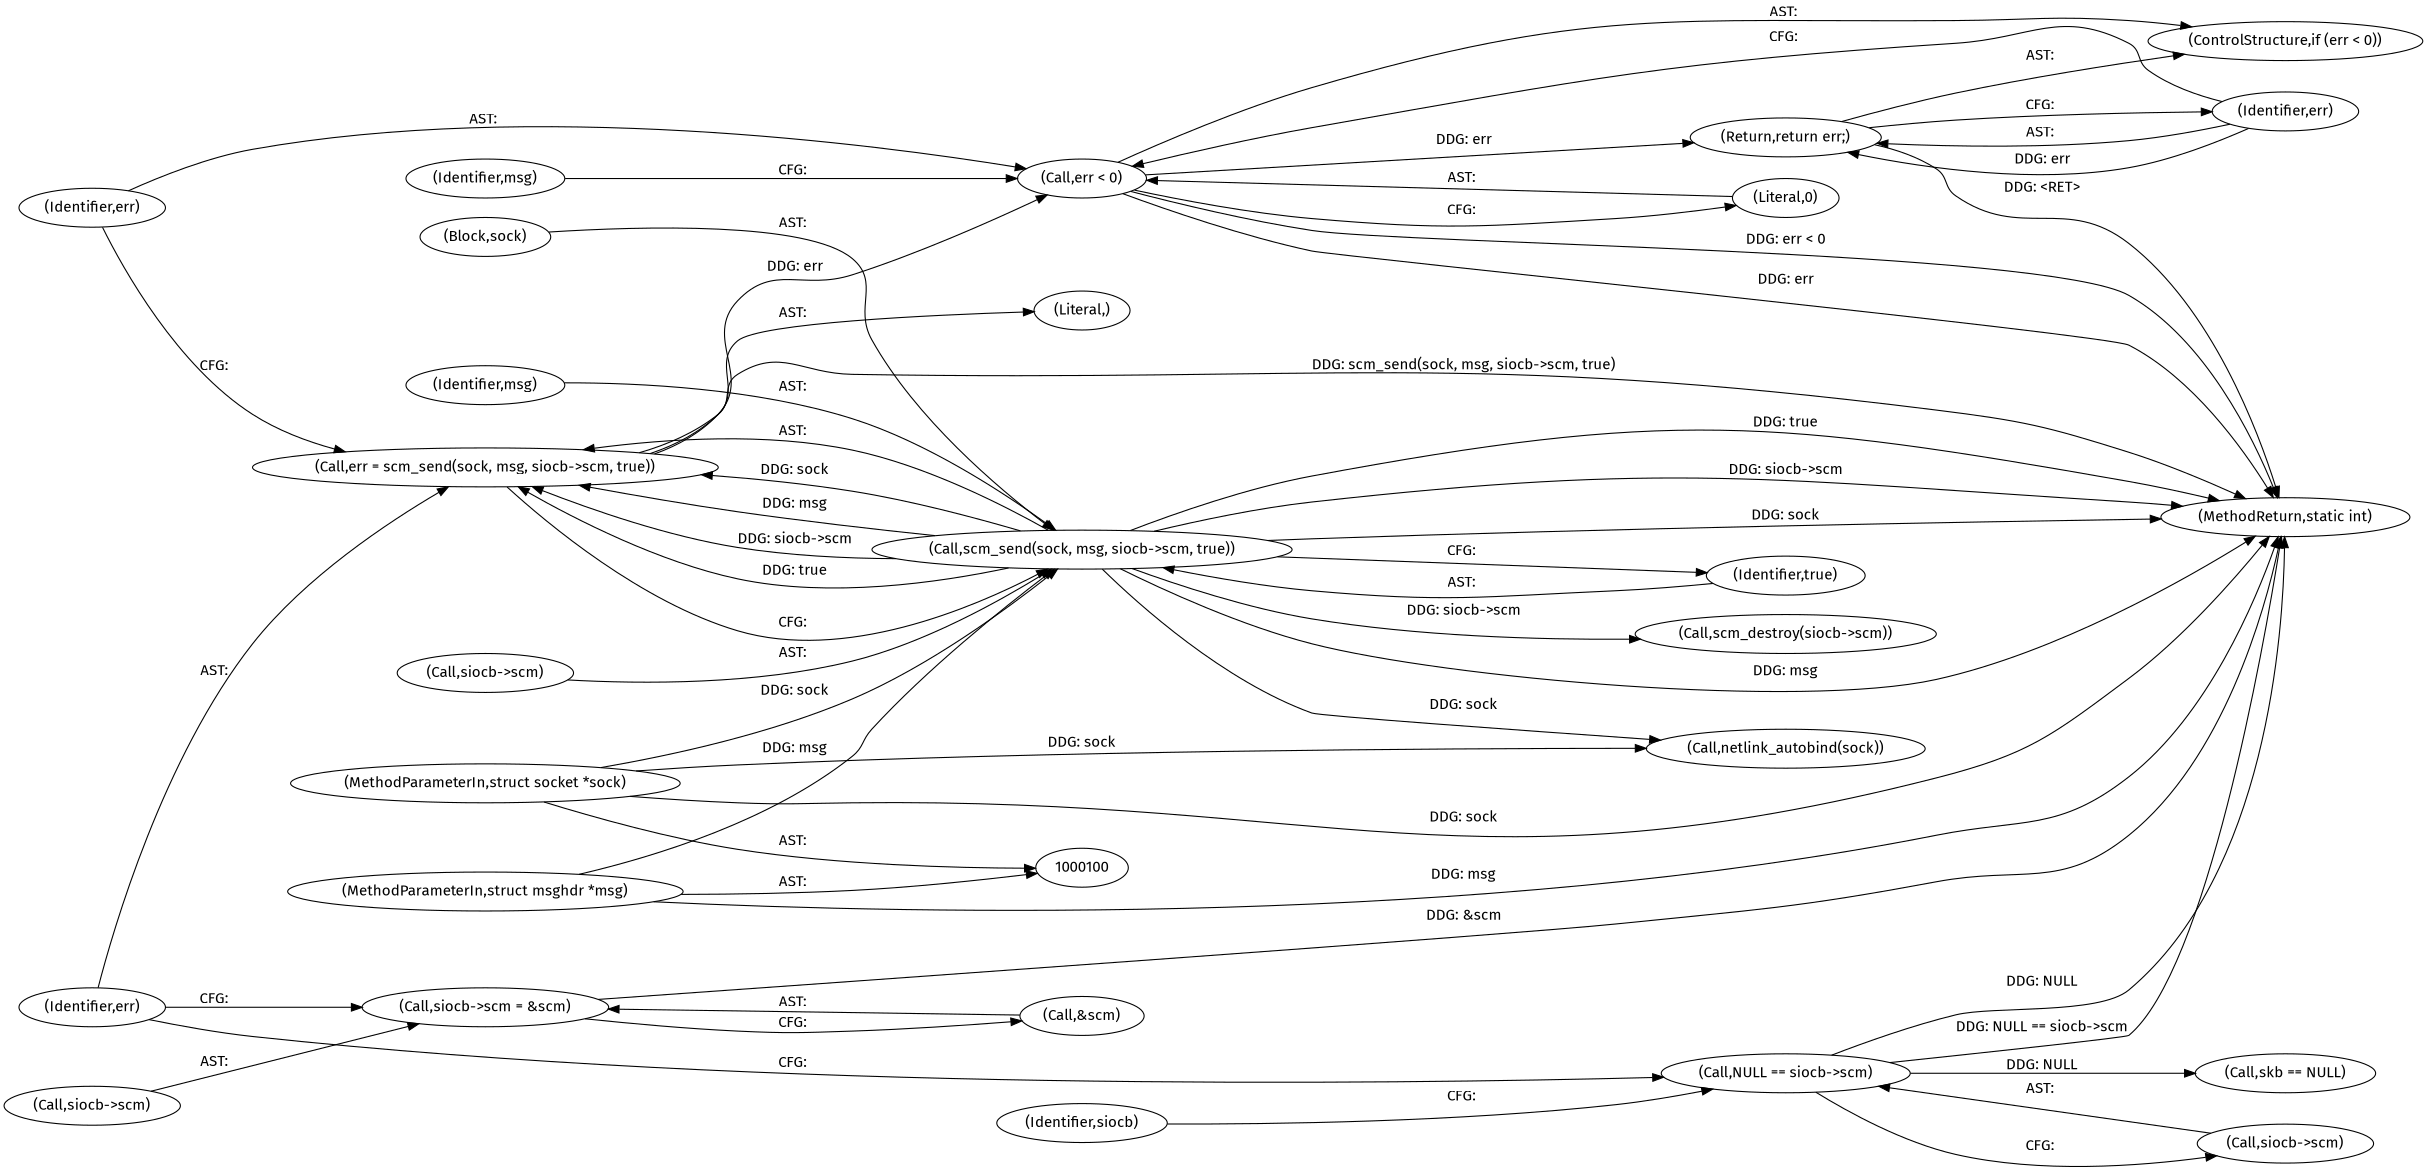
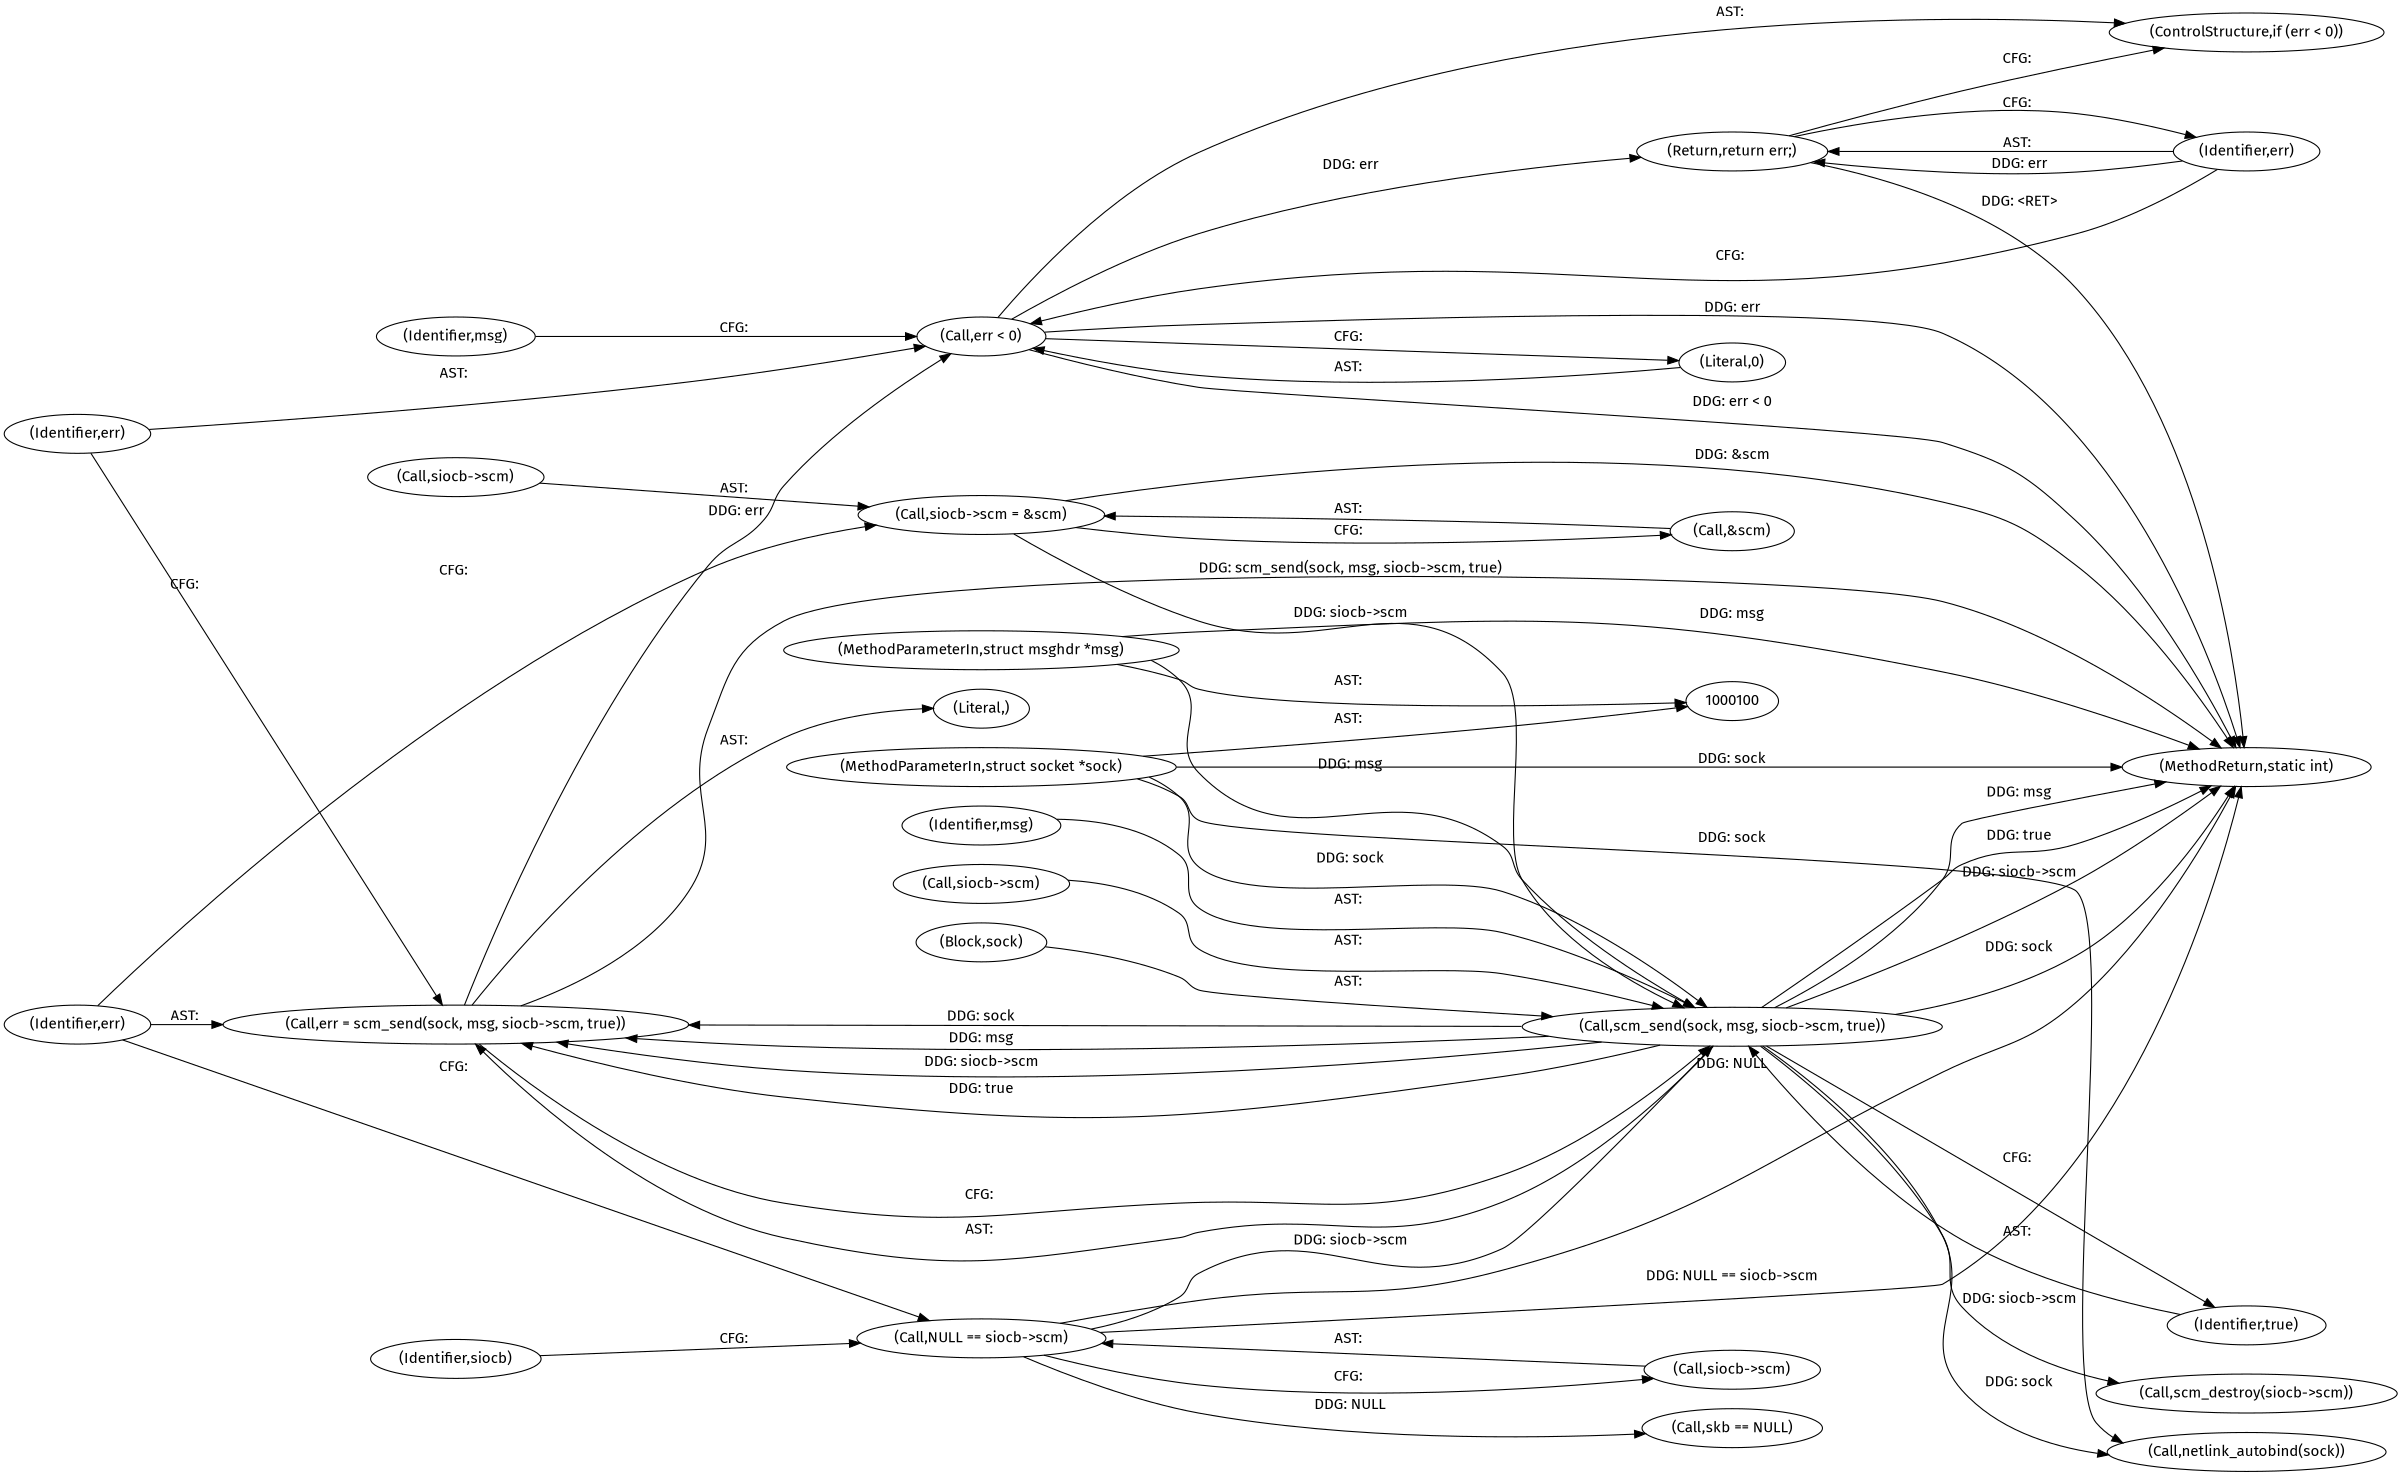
edge "(Return,return err;)" -> "(ControlStructure,if (err < 0))": label "AST: " -> "CFG: "
edge "(Call,siocb->scm = &scm)" -> "(Call,scm_send(sock, msg, siocb->scm, true))": added, label "DDG: siocb->scm"
edge "(Call,NULL == siocb->scm)" -> "(Call,scm_send(sock, msg, siocb->scm, true))": added, label "DDG: siocb->scm"
